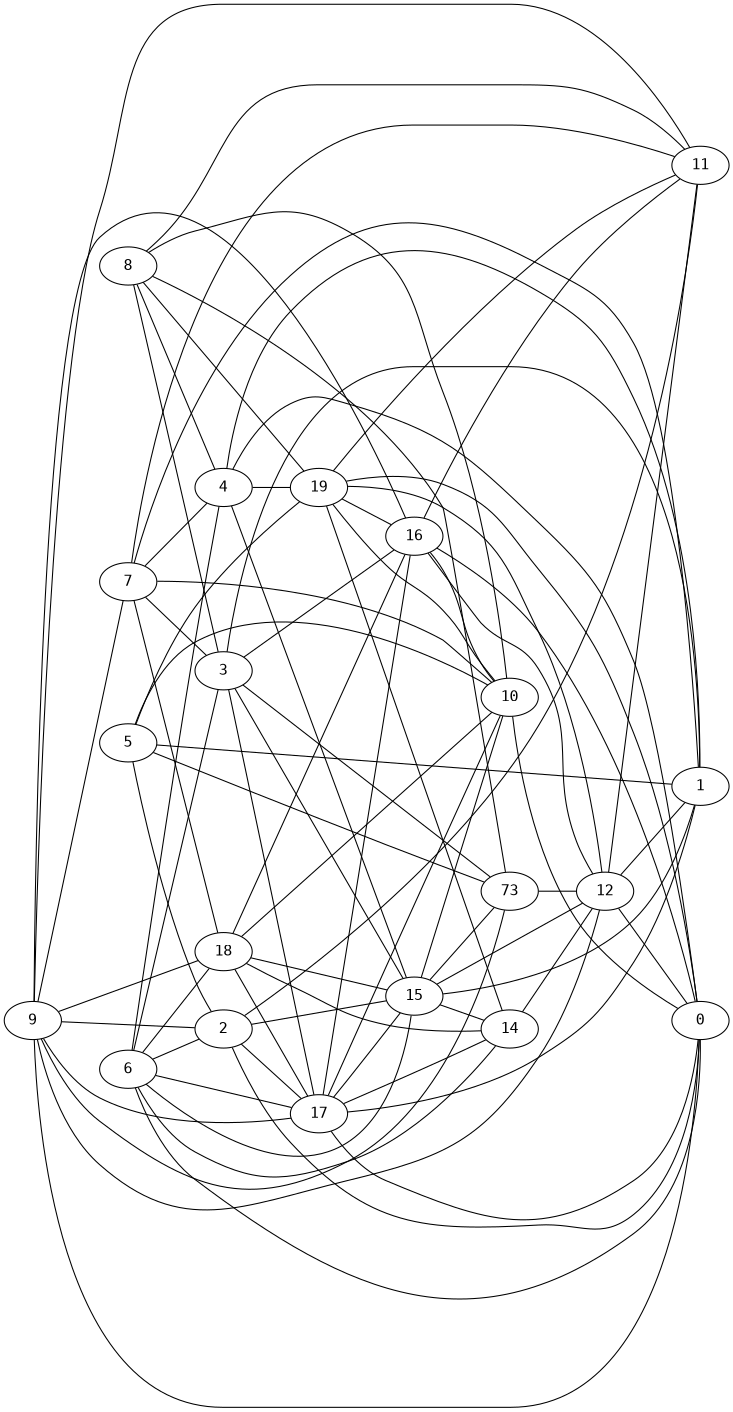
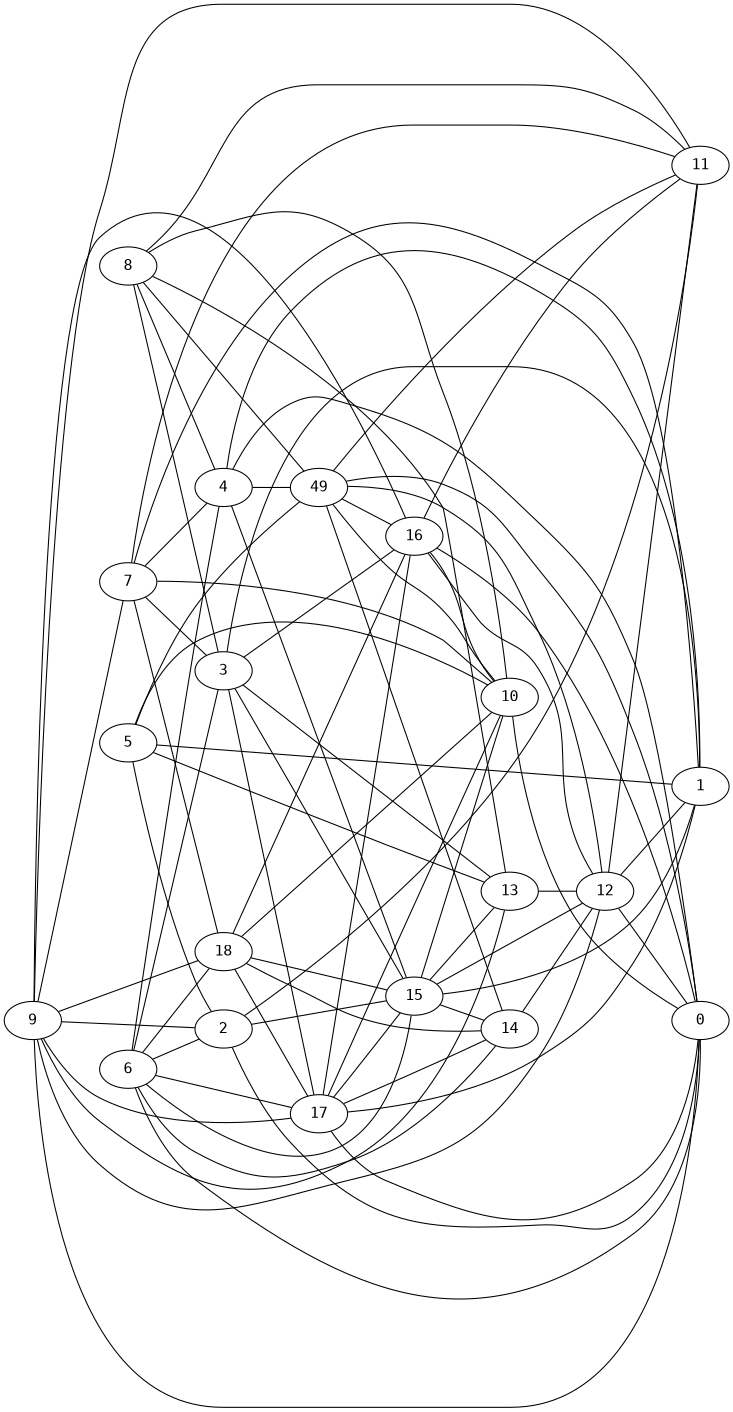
node "19": label "19" -> "49"
node "73": label "73" -> "13"
edge "2" -- "17": removed
